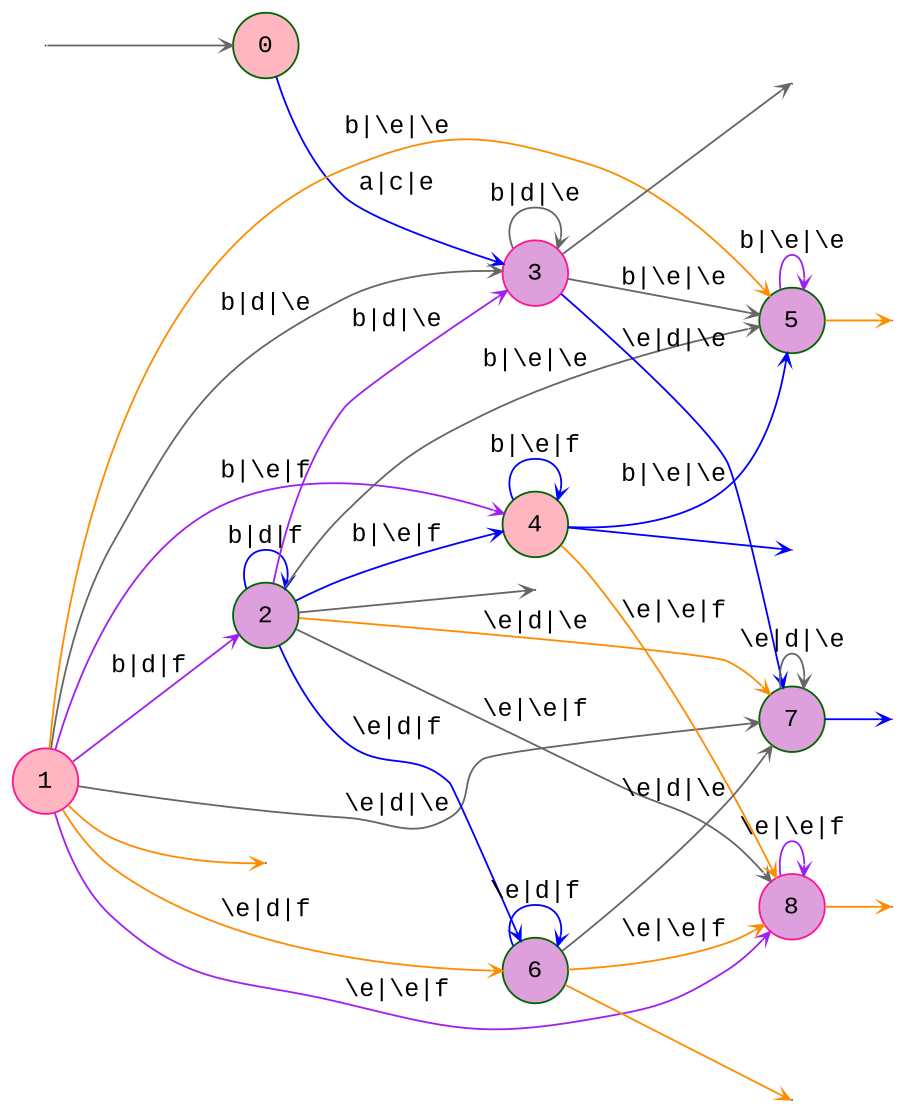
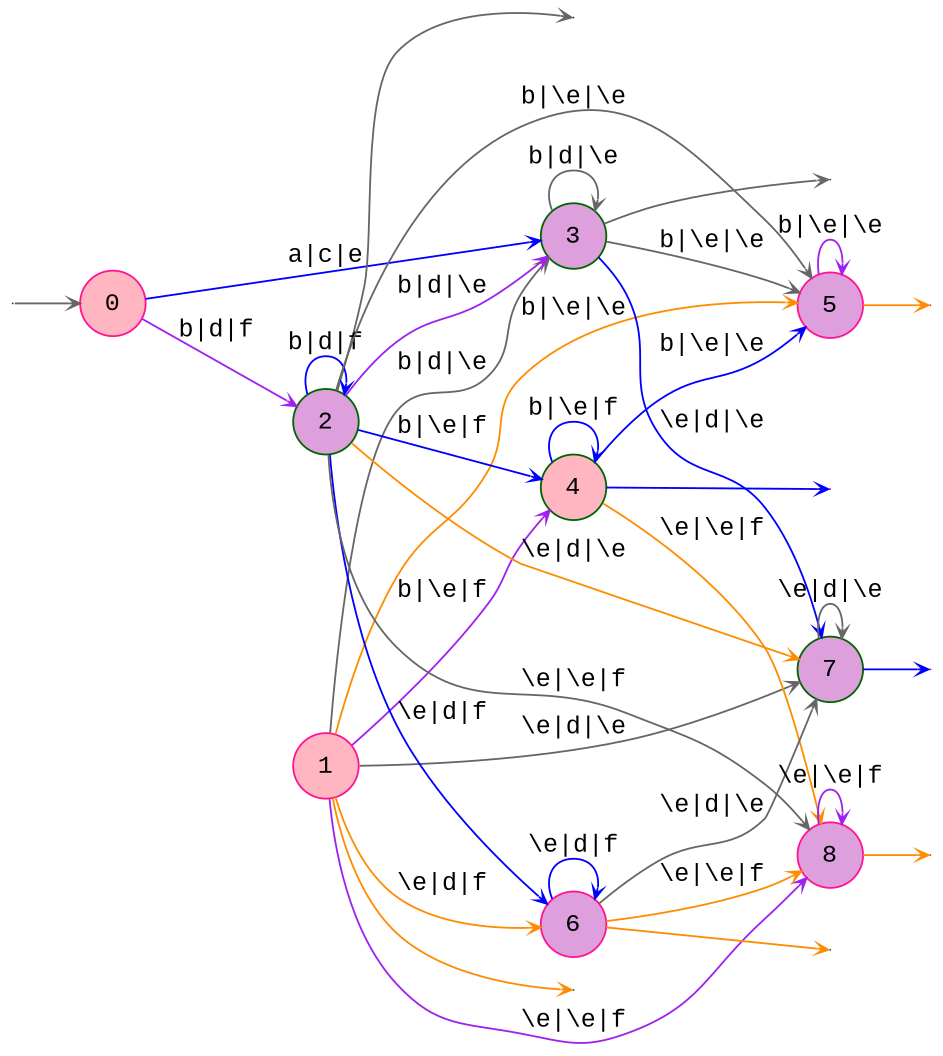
node "0": color darkgreen -> deeppink
node "3": color deeppink -> darkgreen
node "5": color darkgreen -> deeppink
edge "1" -> "2": now "0" -> "2"
node "6": color darkgreen -> deeppink
